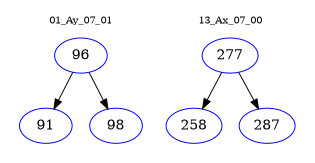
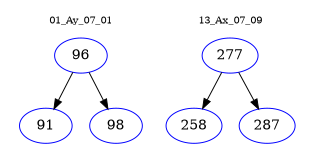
cluster "13_Ax_07_00": label "13_Ax_07_00" -> "13_Ax_07_09"
